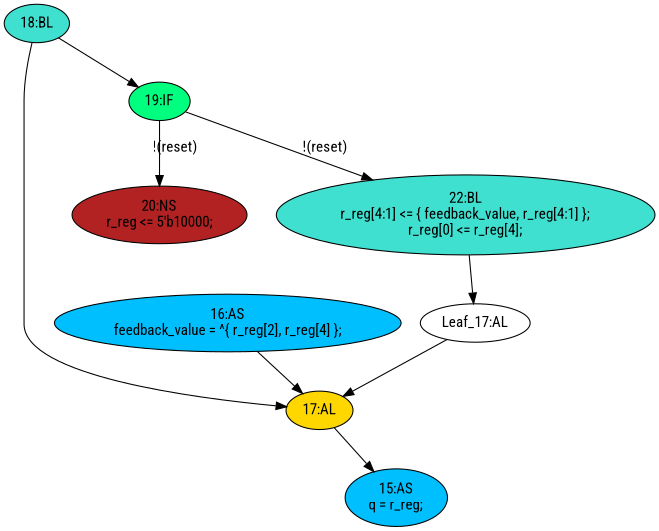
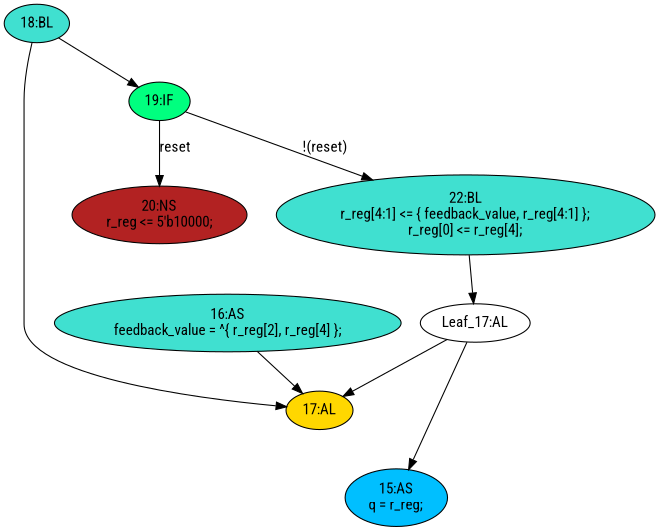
edge "19:IF" -> "20:NS r_reg <= 5'b10000;": label "!(reset)" -> "reset"
node "16:AS feedback_value = ^{ r_reg[2], r_reg[4] };": fillcolor deepskyblue -> turquoise
edge "17:AL" -> "15:AS q = r_reg;": now "Leaf_17:AL" -> "15:AS q = r_reg;"
